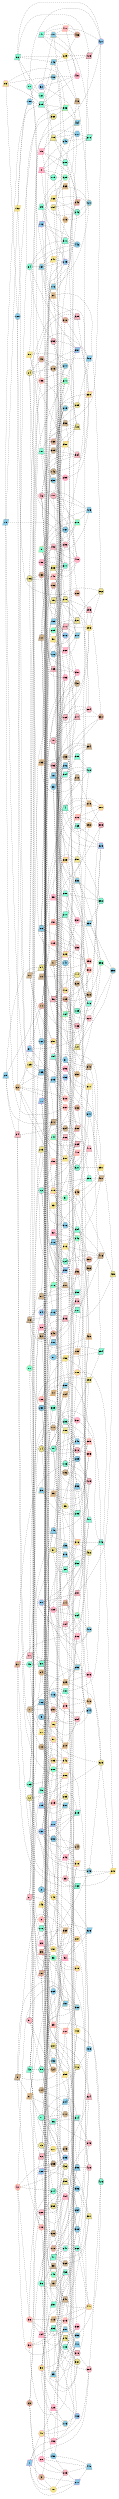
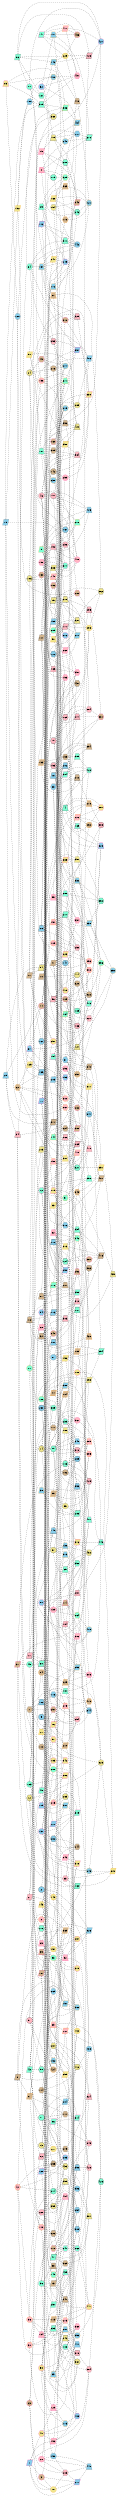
node "126": fillcolor lightpink -> aquamarine
